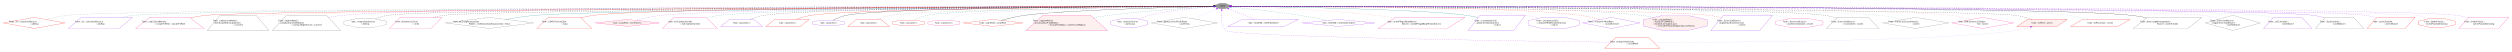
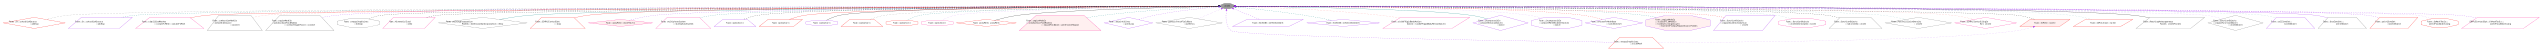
node "Foam::combustionModels ::diffusionMulticomponent ::correct": label "Foam::combustionModels ::diffusionMulticomponent ::correct" -> "Foam::combustionModels ::rotorDiskSource ::correct"
node "Foam::adjointSolver ::postLoop": shape octagon -> diamond
node "Foam::incompressible ::adjointEikonalSolver ::solve": shape parallelogram -> diamond
node "Foam::fvMeshTools:: writeProcAddressing": label "Foam::fvMeshTools:: writeProcAddressing" -> "SIMPLEControlOpt::fvMeshTools:: writeProcAddressing"
